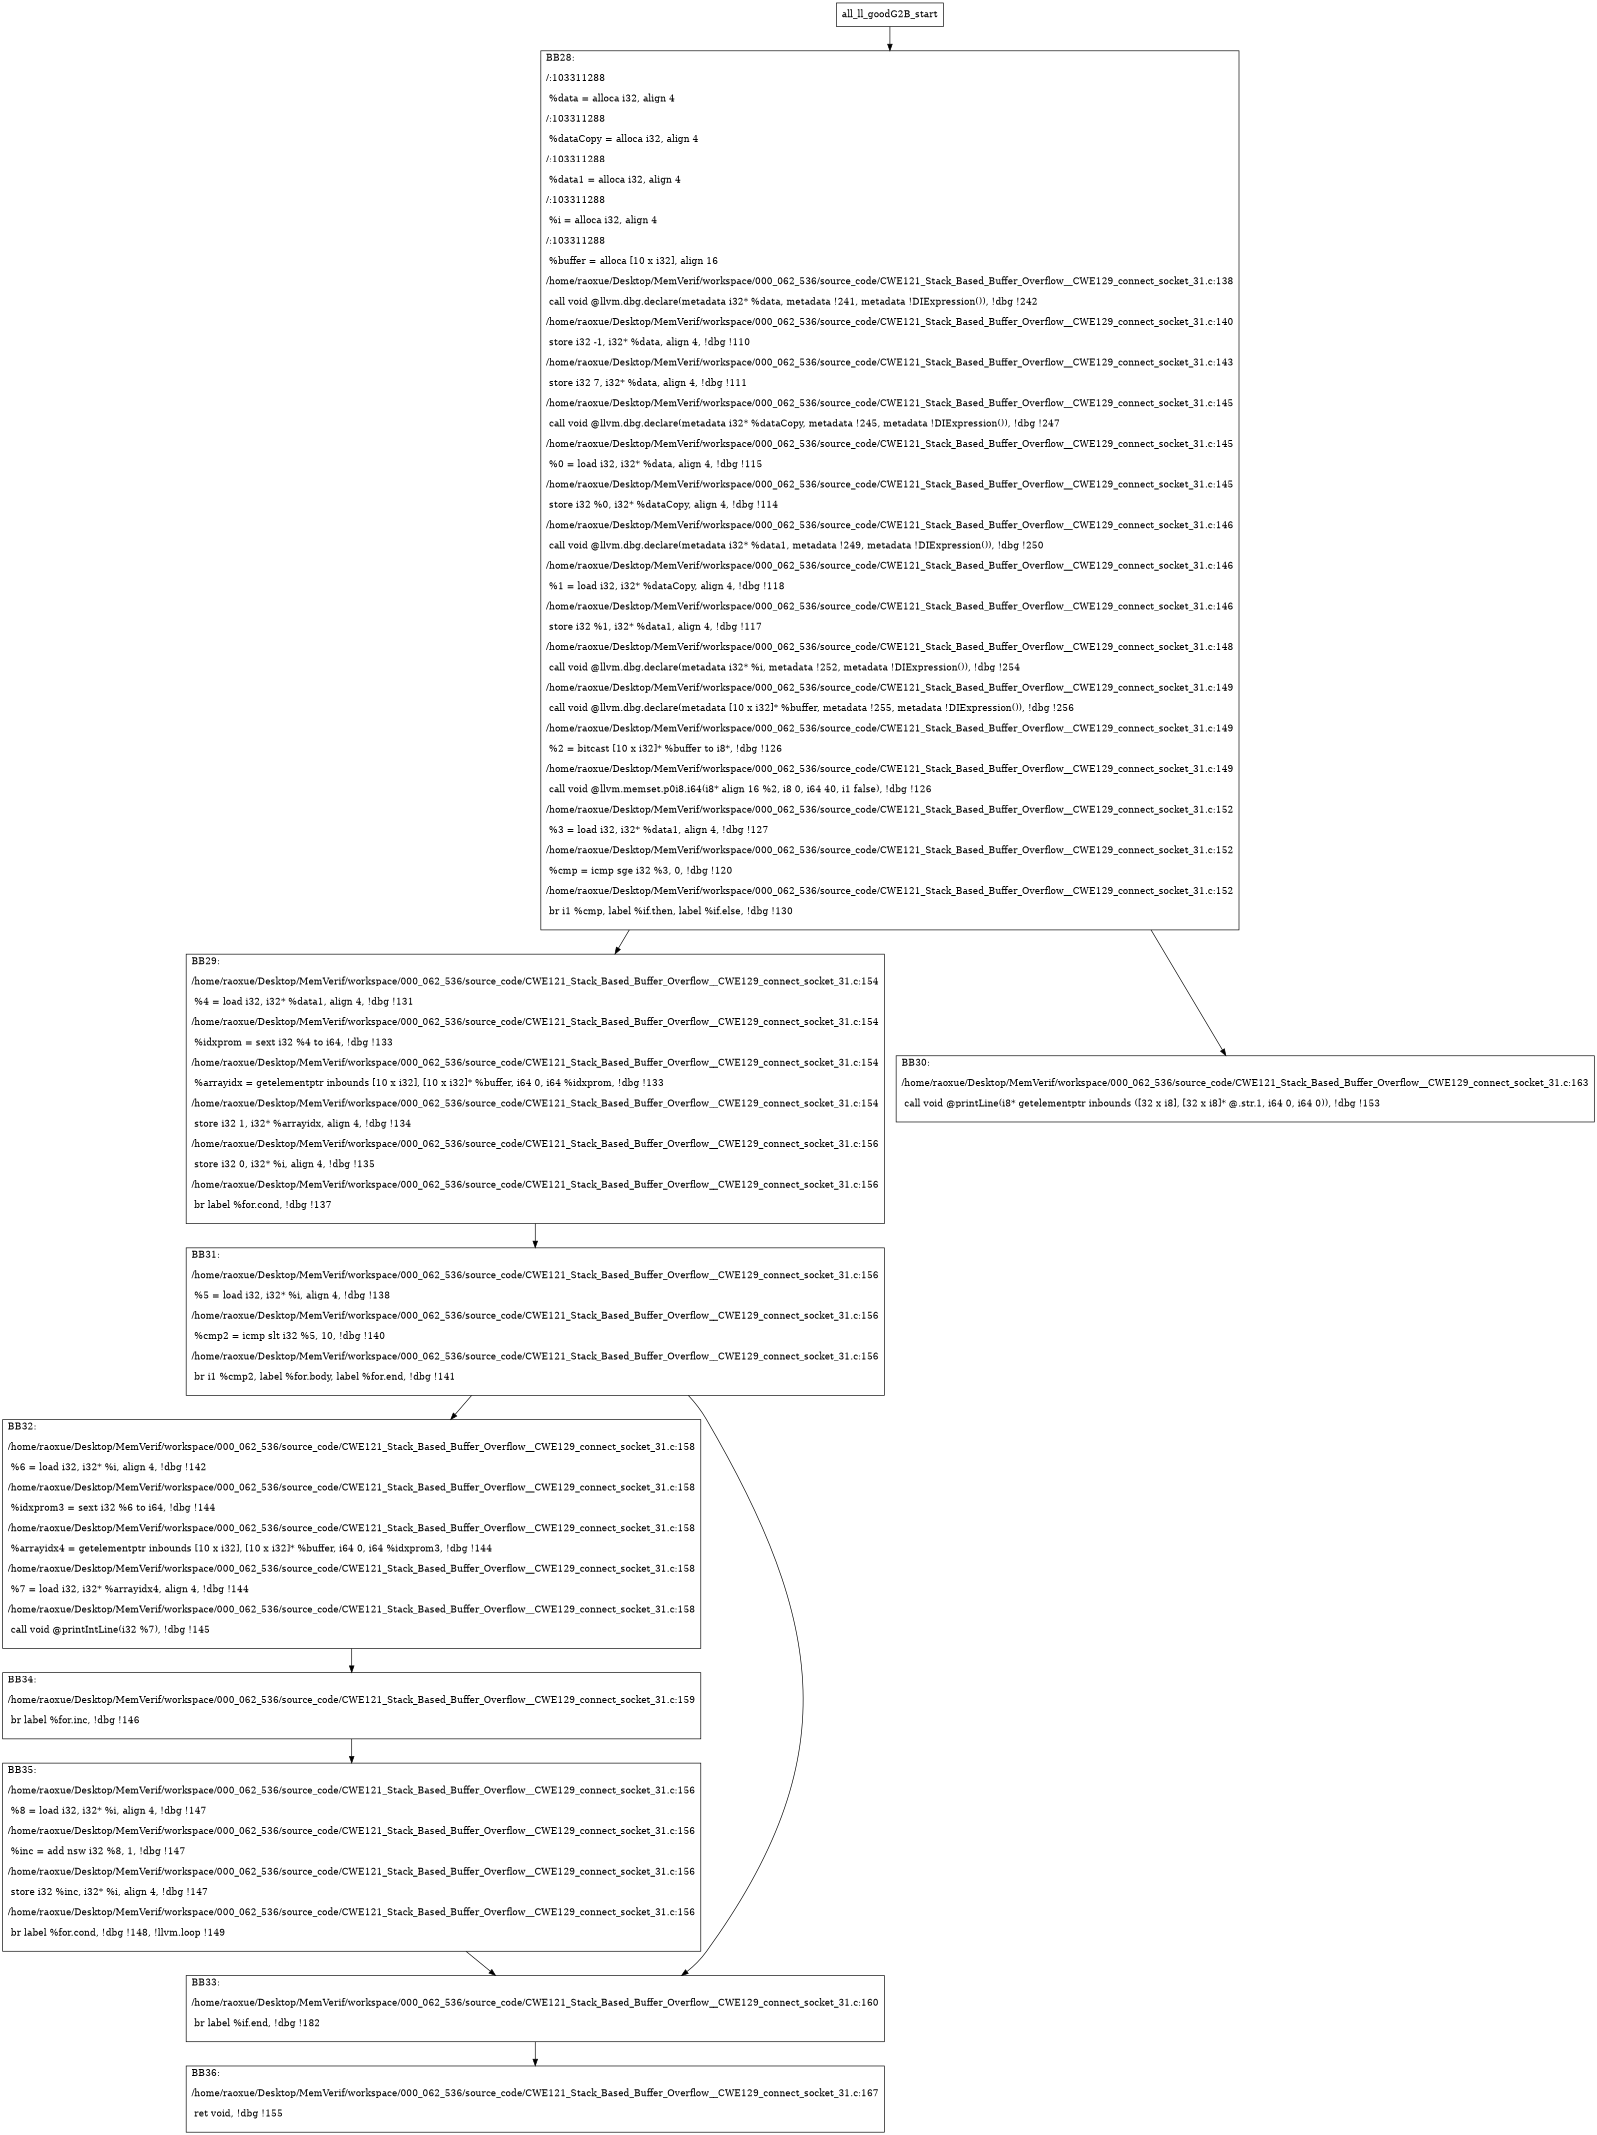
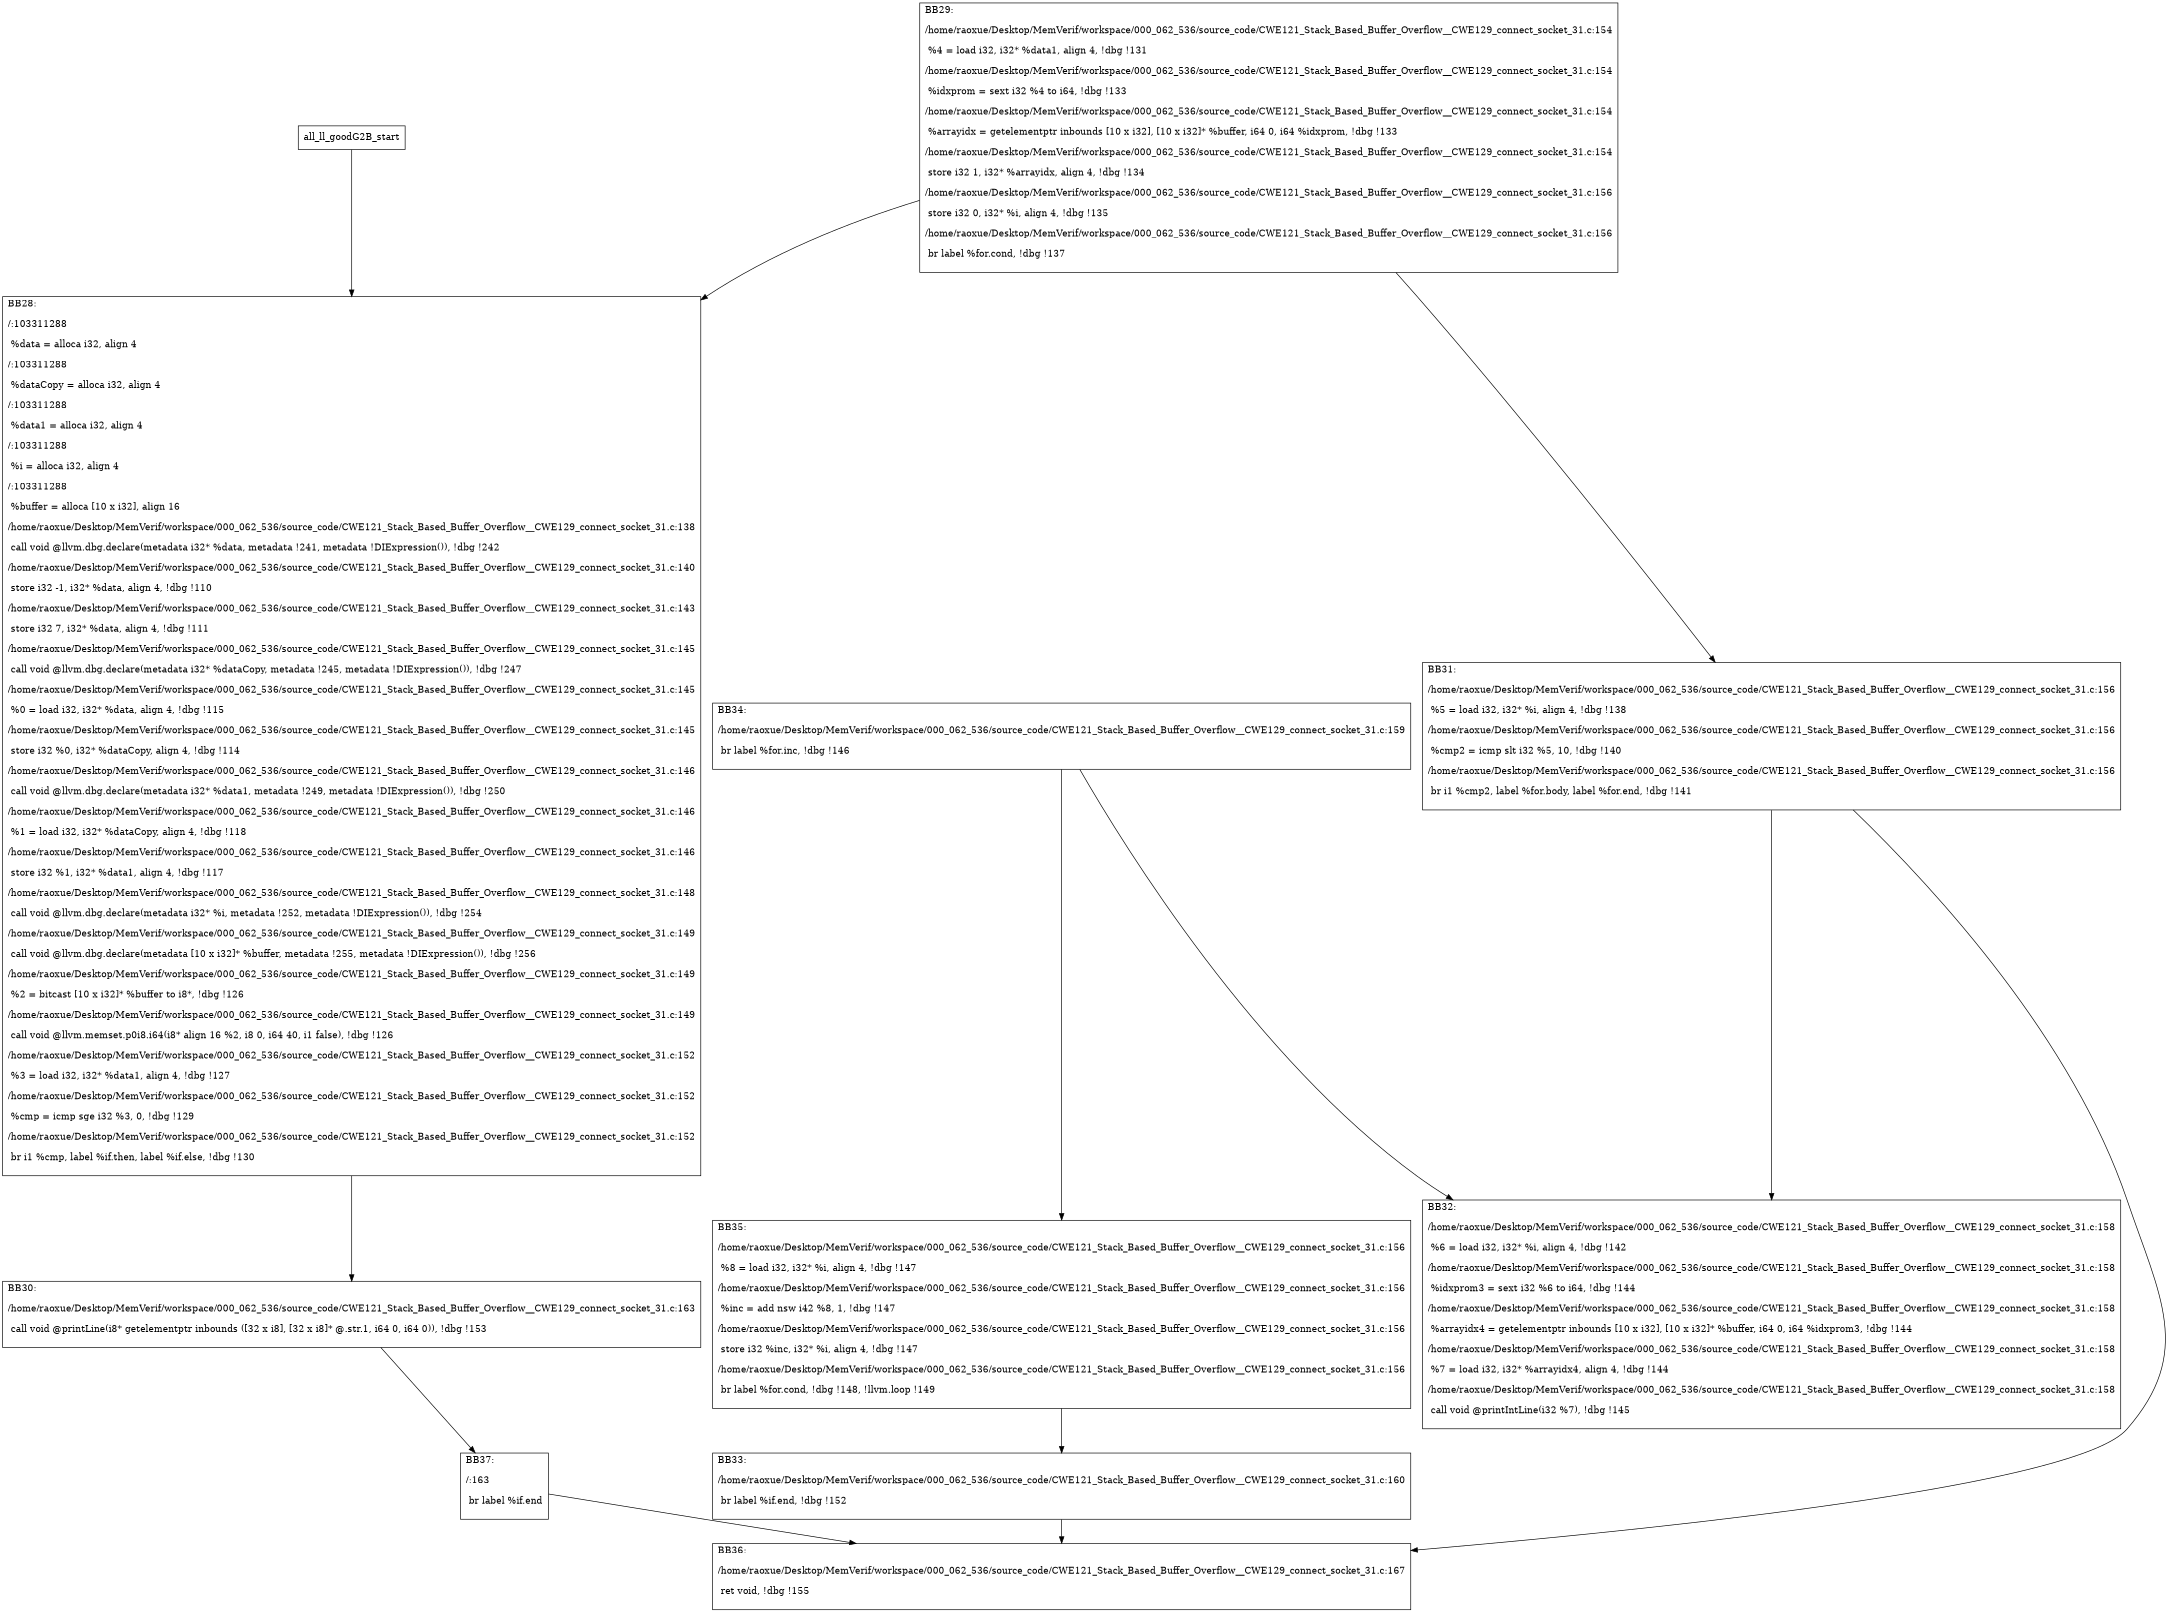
node "BB28:": text "%cmp = icmp sge i32 %3, 0, !dbg !120" -> "%cmp = icmp sge i32 %3, 0, !dbg !129"
edge "BB28:" -> "BB29:": reversed
node "BB37:": added
edge "BB32:" -> "BB34:": reversed
edge "BB31:" -> "BB33:": now "BB31:" -> "BB36:"
node "BB35:": text "%inc = add nsw i32 %8, 1, !dbg !147" -> "%inc = add nsw i42 %8, 1, !dbg !147"
node "BB33:": text "br label %if.end, !dbg !182" -> "br label %if.end, !dbg !152"
